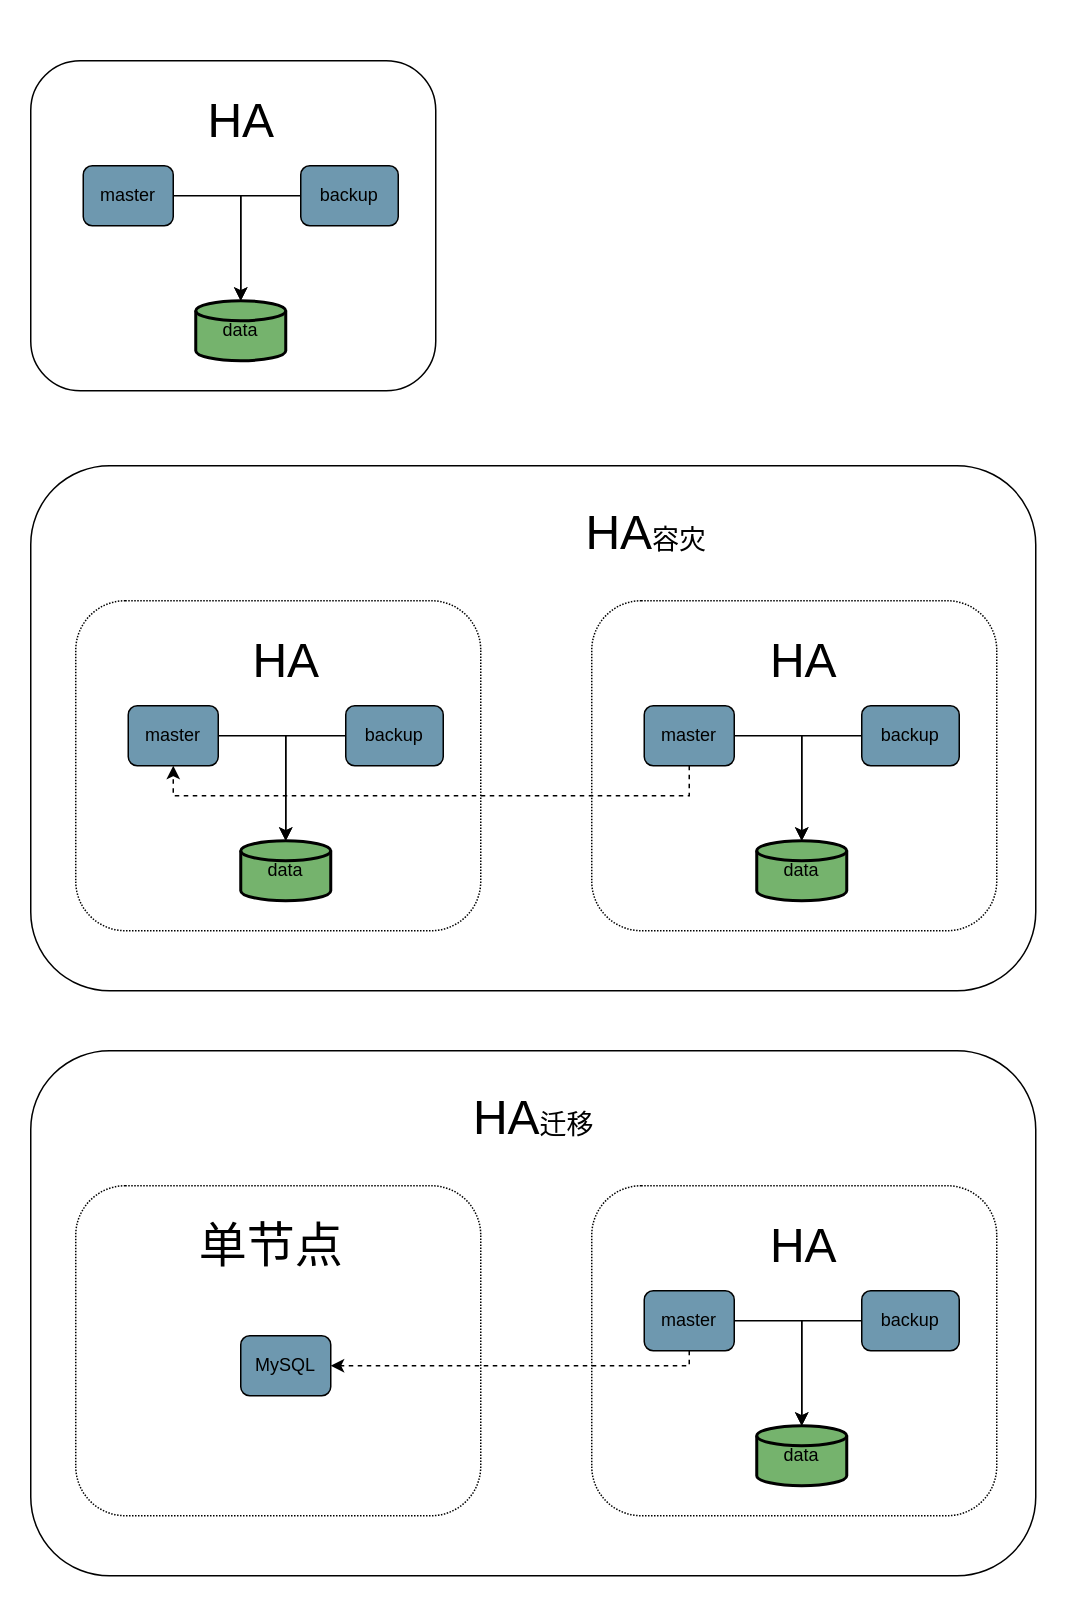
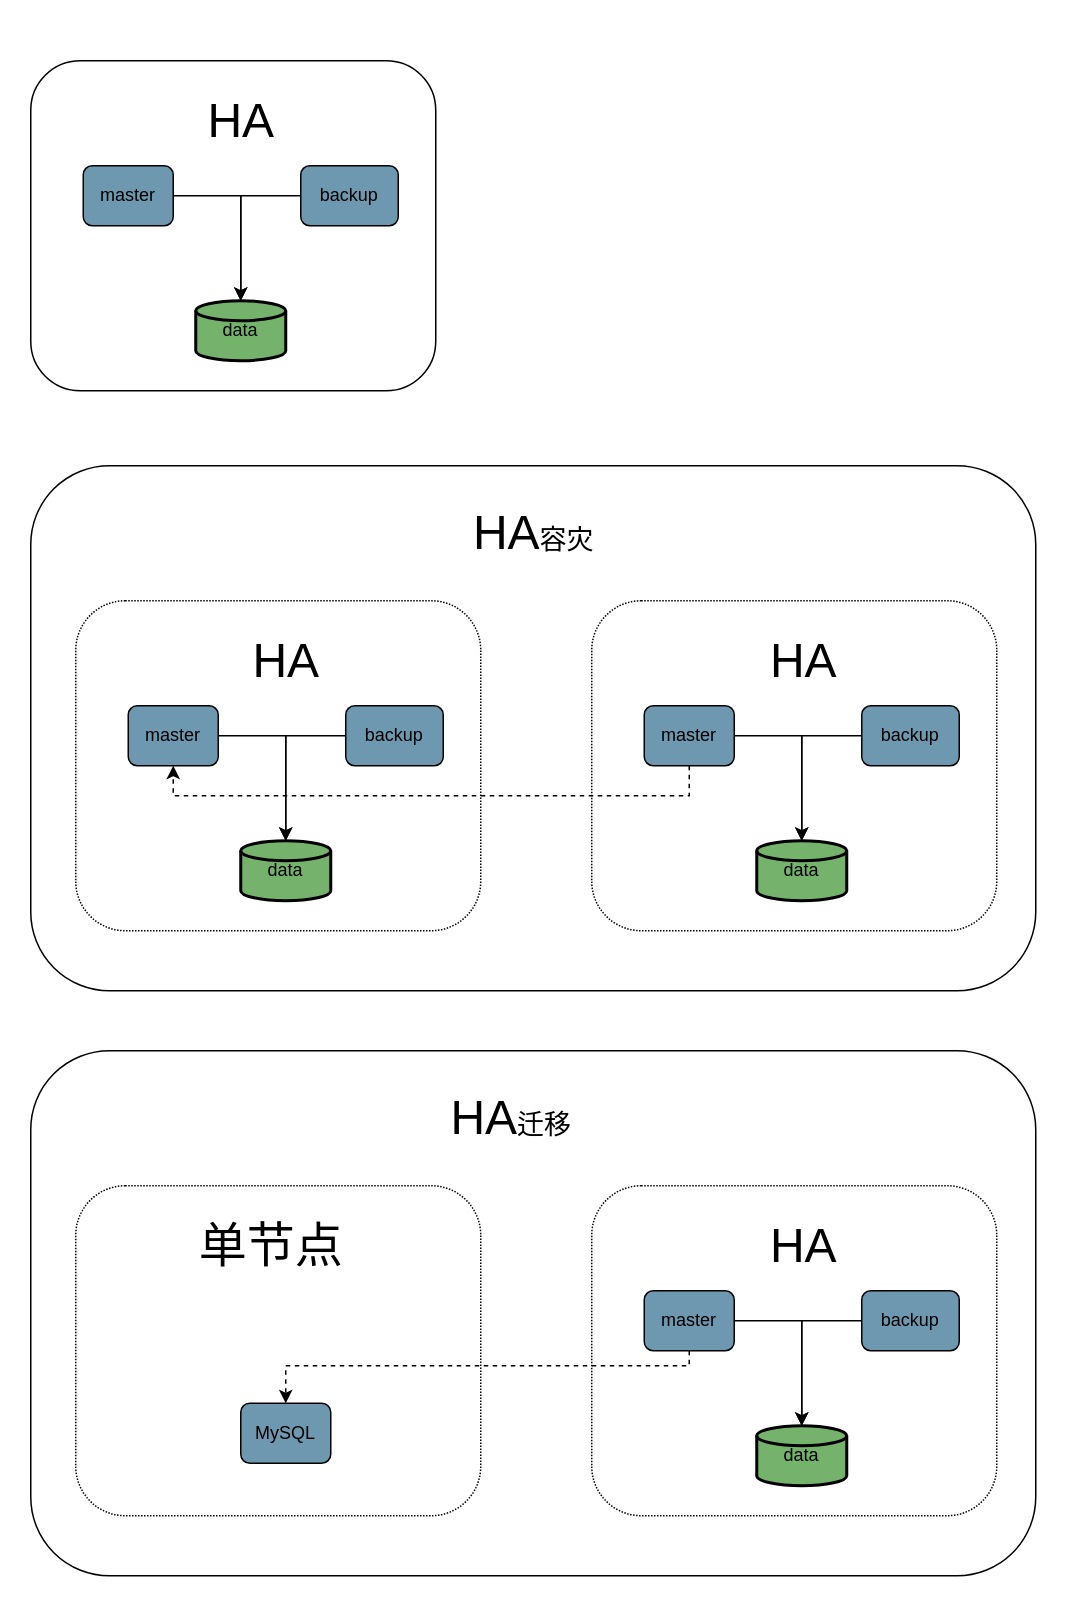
node "HA容灾": moved (646, 533) -> (533, 533)
node "HA迁移": moved (533, 1118) -> (511, 1118)
node "MySQL": moved (286, 1366) -> (286, 1433)
